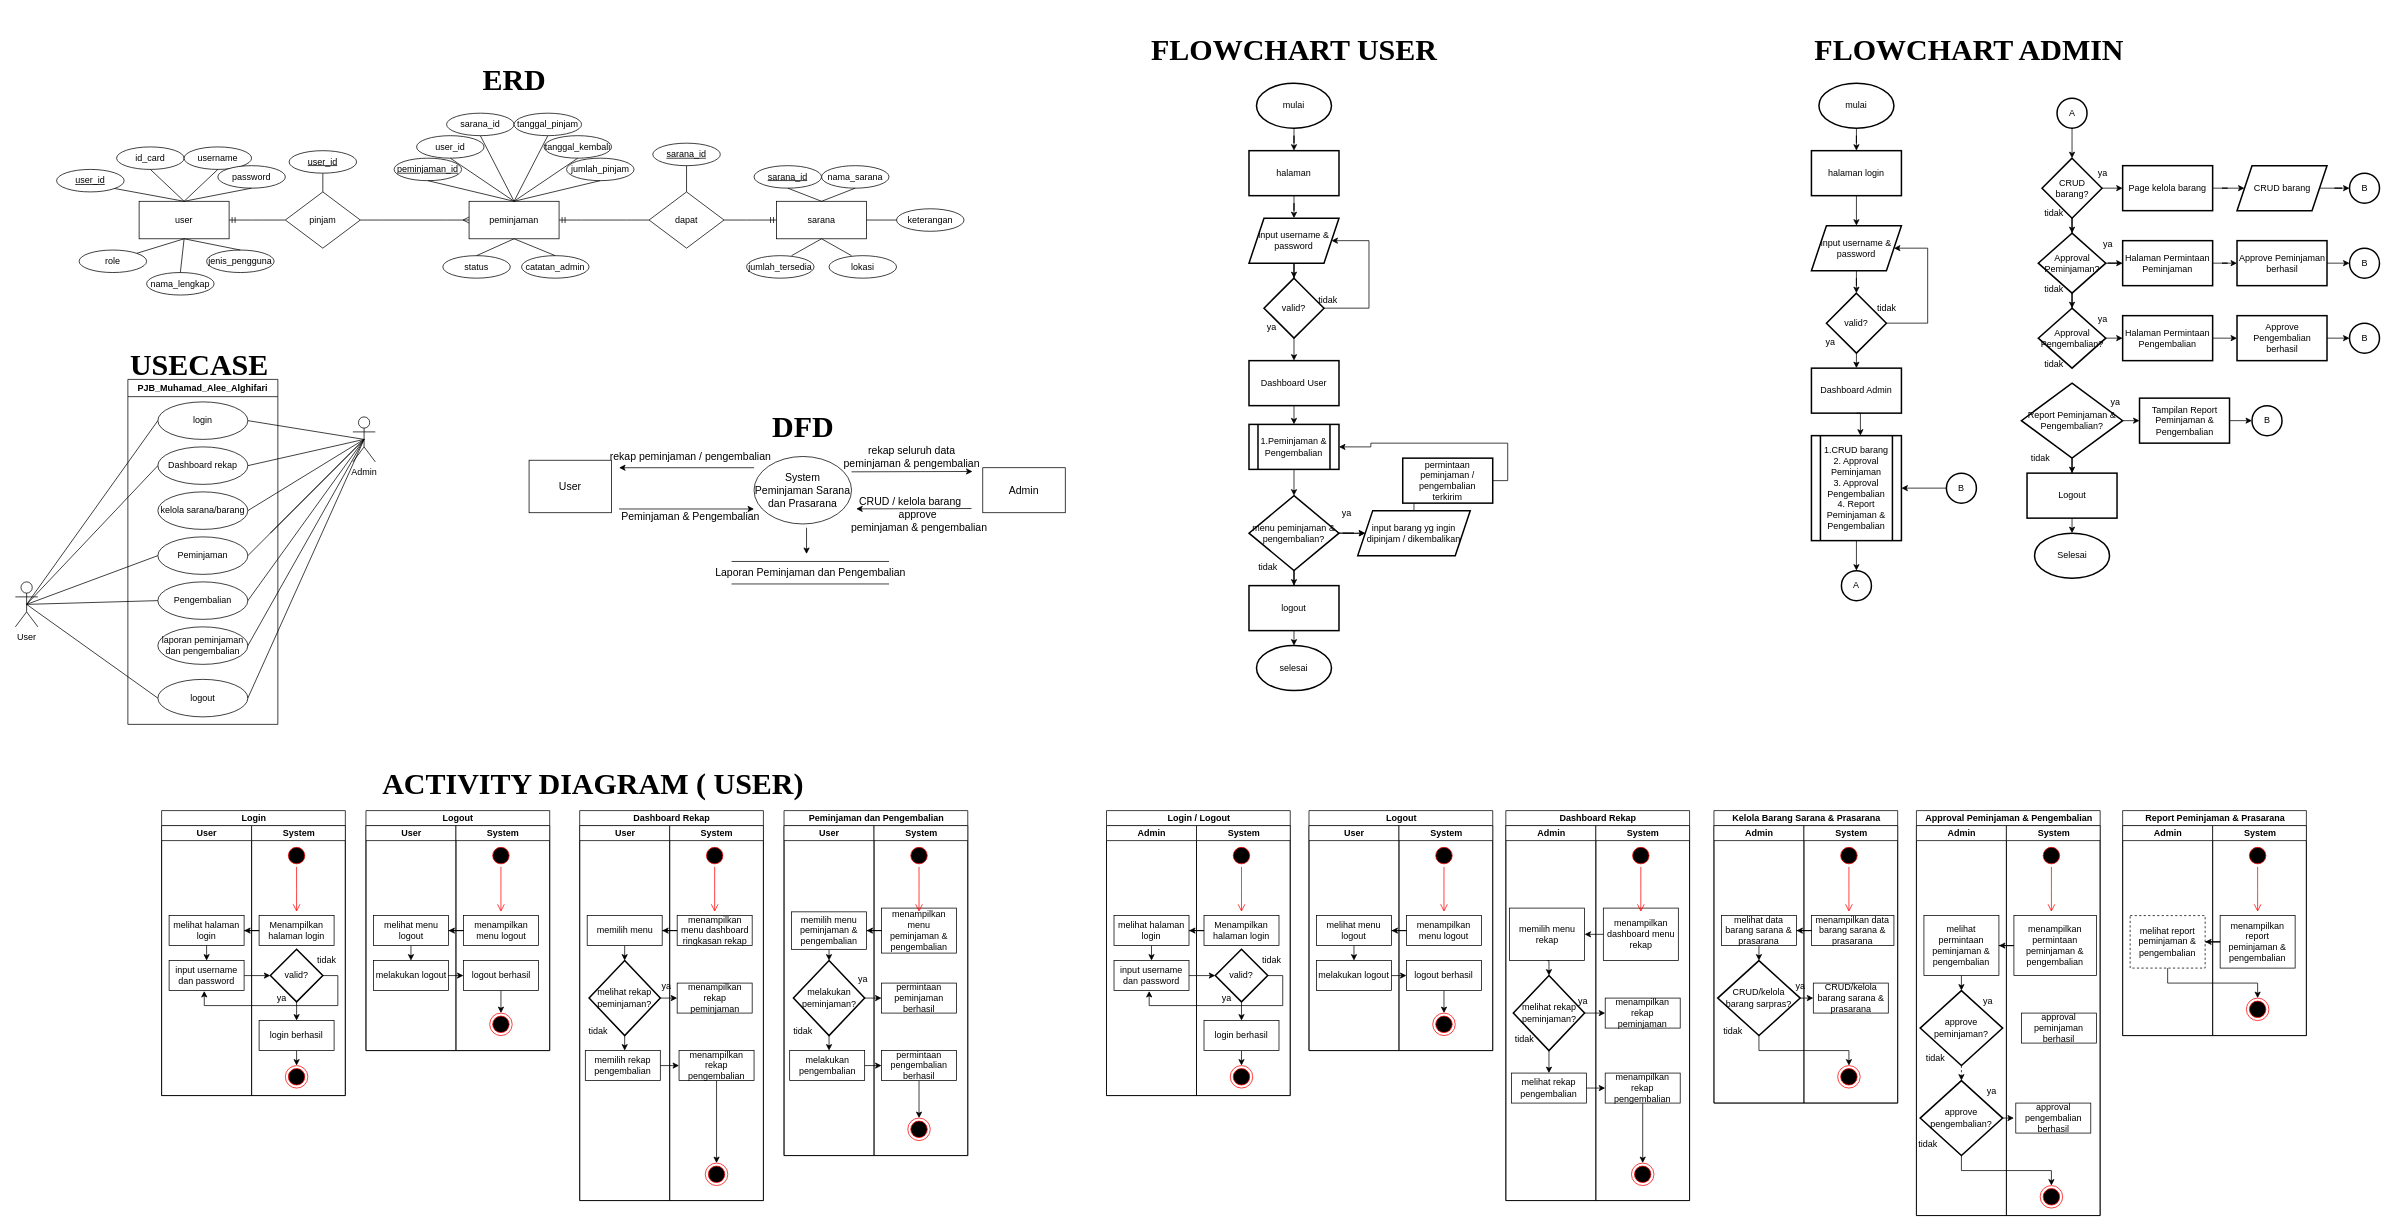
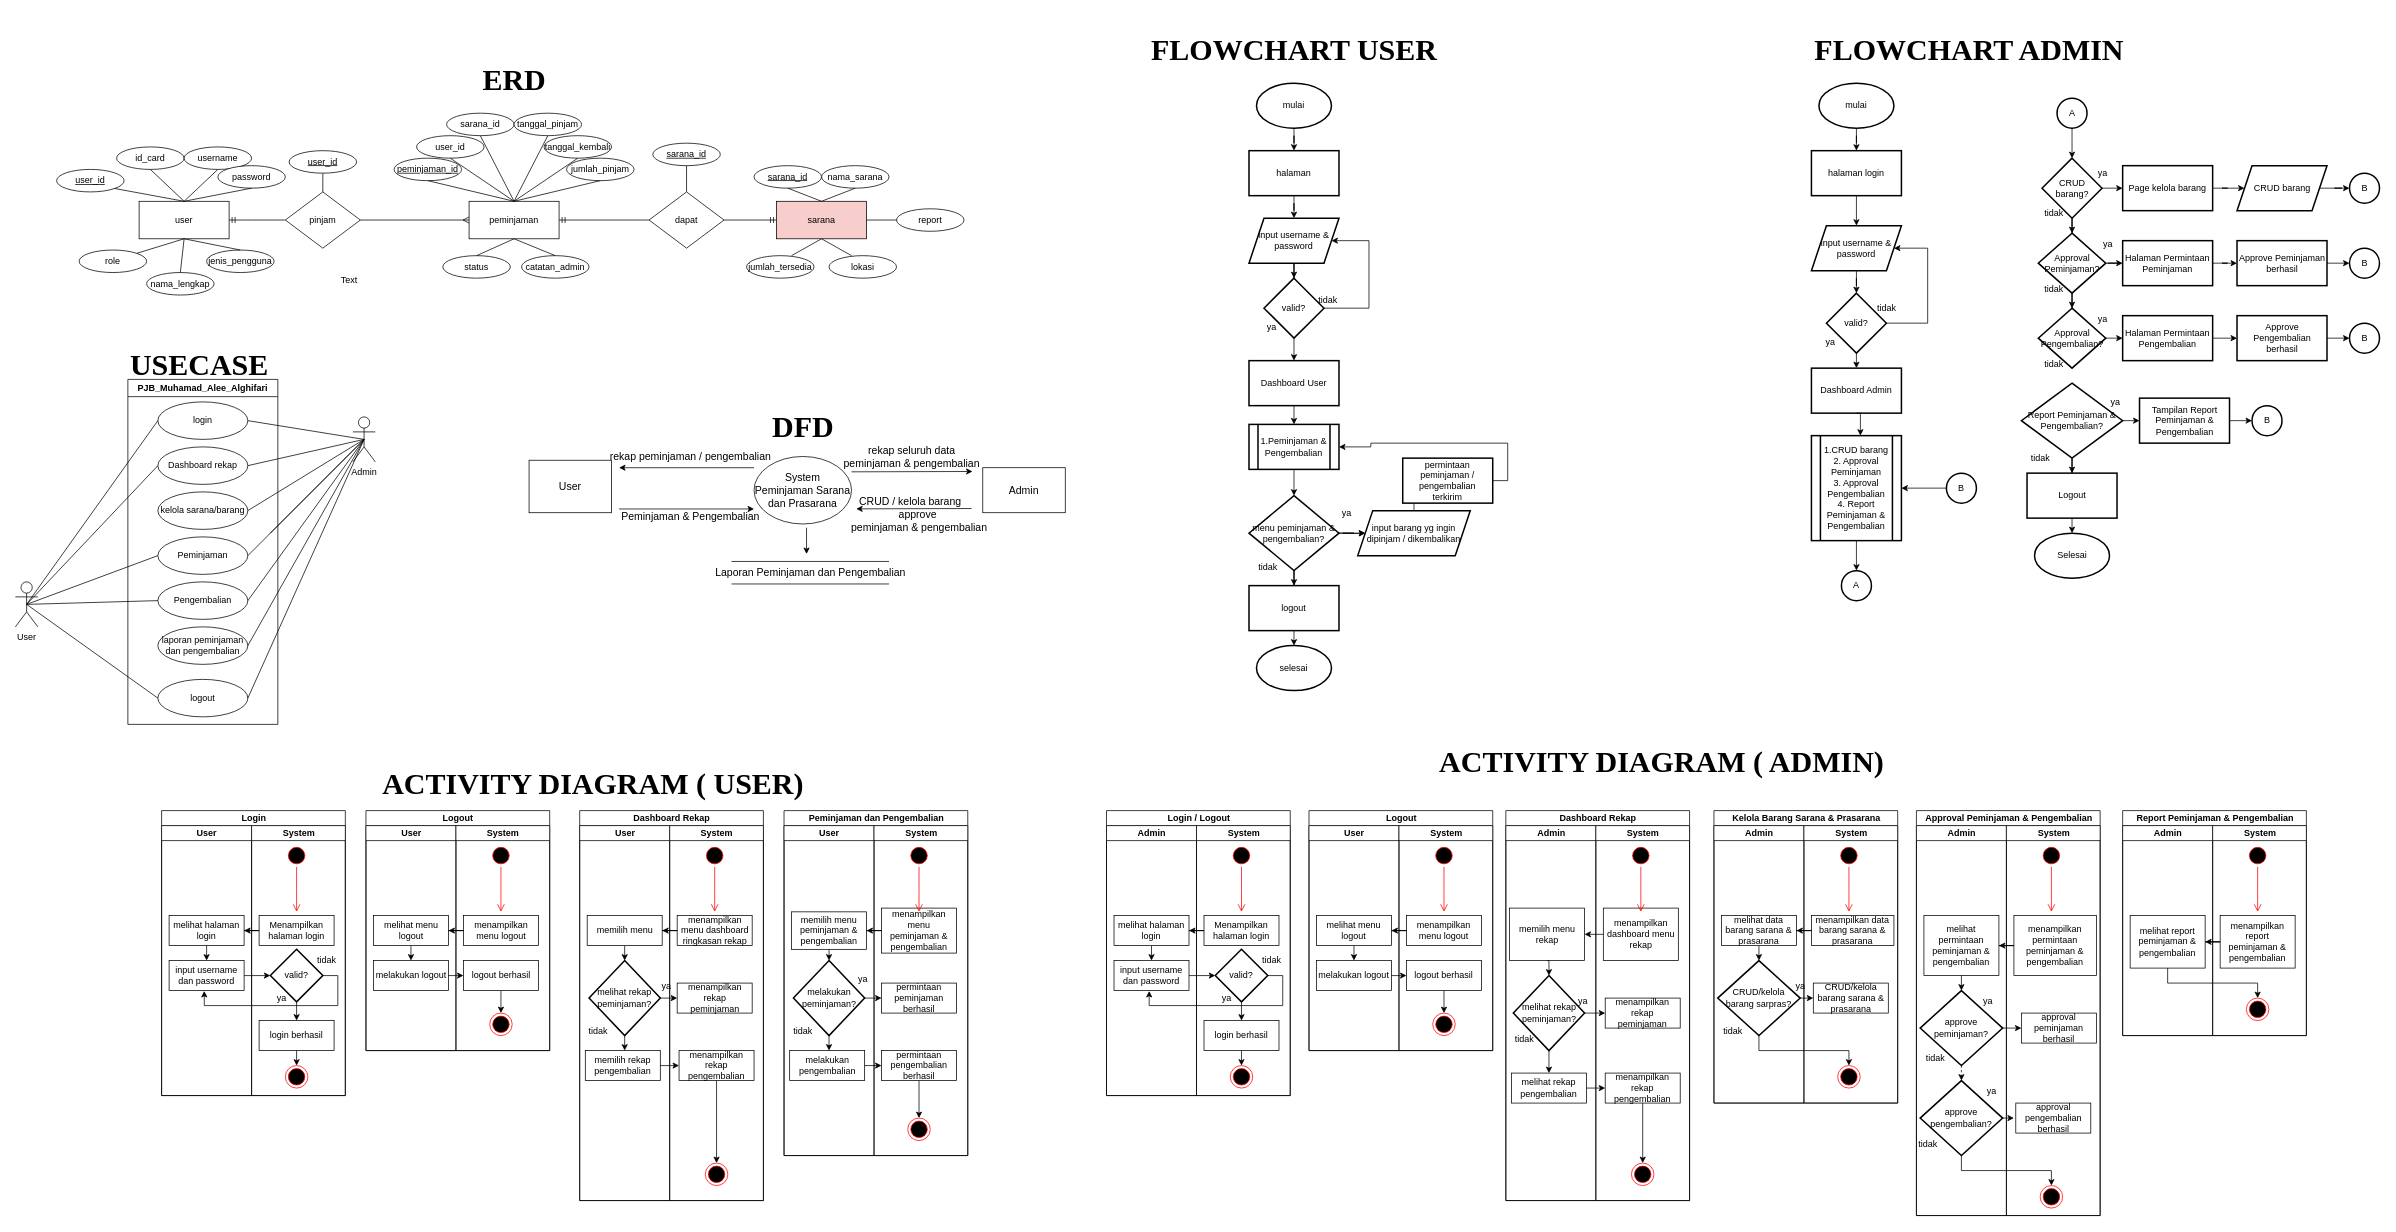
node "sarana": fillcolor #ffffff -> #f8cecc
node "keterangan": label "keterangan" -> "report"
node "Text": added
node "ACTIVITY DIAGRAM ( ADMIN)": added
node "Report Peminjaman & Prasarana": label "Report Peminjaman & Prasarana" -> "Report Peminjaman & Pengembalian"
node "melihat report peminjaman & pengembalian": style dashed -> solid
edge "approve peminjaman?" -> "approval peminjaman berhasil": added
